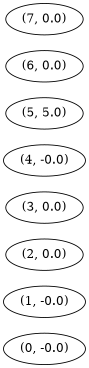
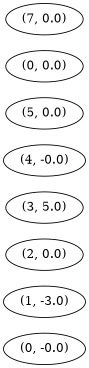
node "(6, 0.0)": label "(6, 0.0)" -> "(0, 0.0)"
node "(5, 5.0)": label "(5, 5.0)" -> "(5, 0.0)"
node "(3, 0.0)": label "(3, 0.0)" -> "(3, 5.0)"
node "(1, -0.0)": label "(1, -0.0)" -> "(1, -3.0)"
